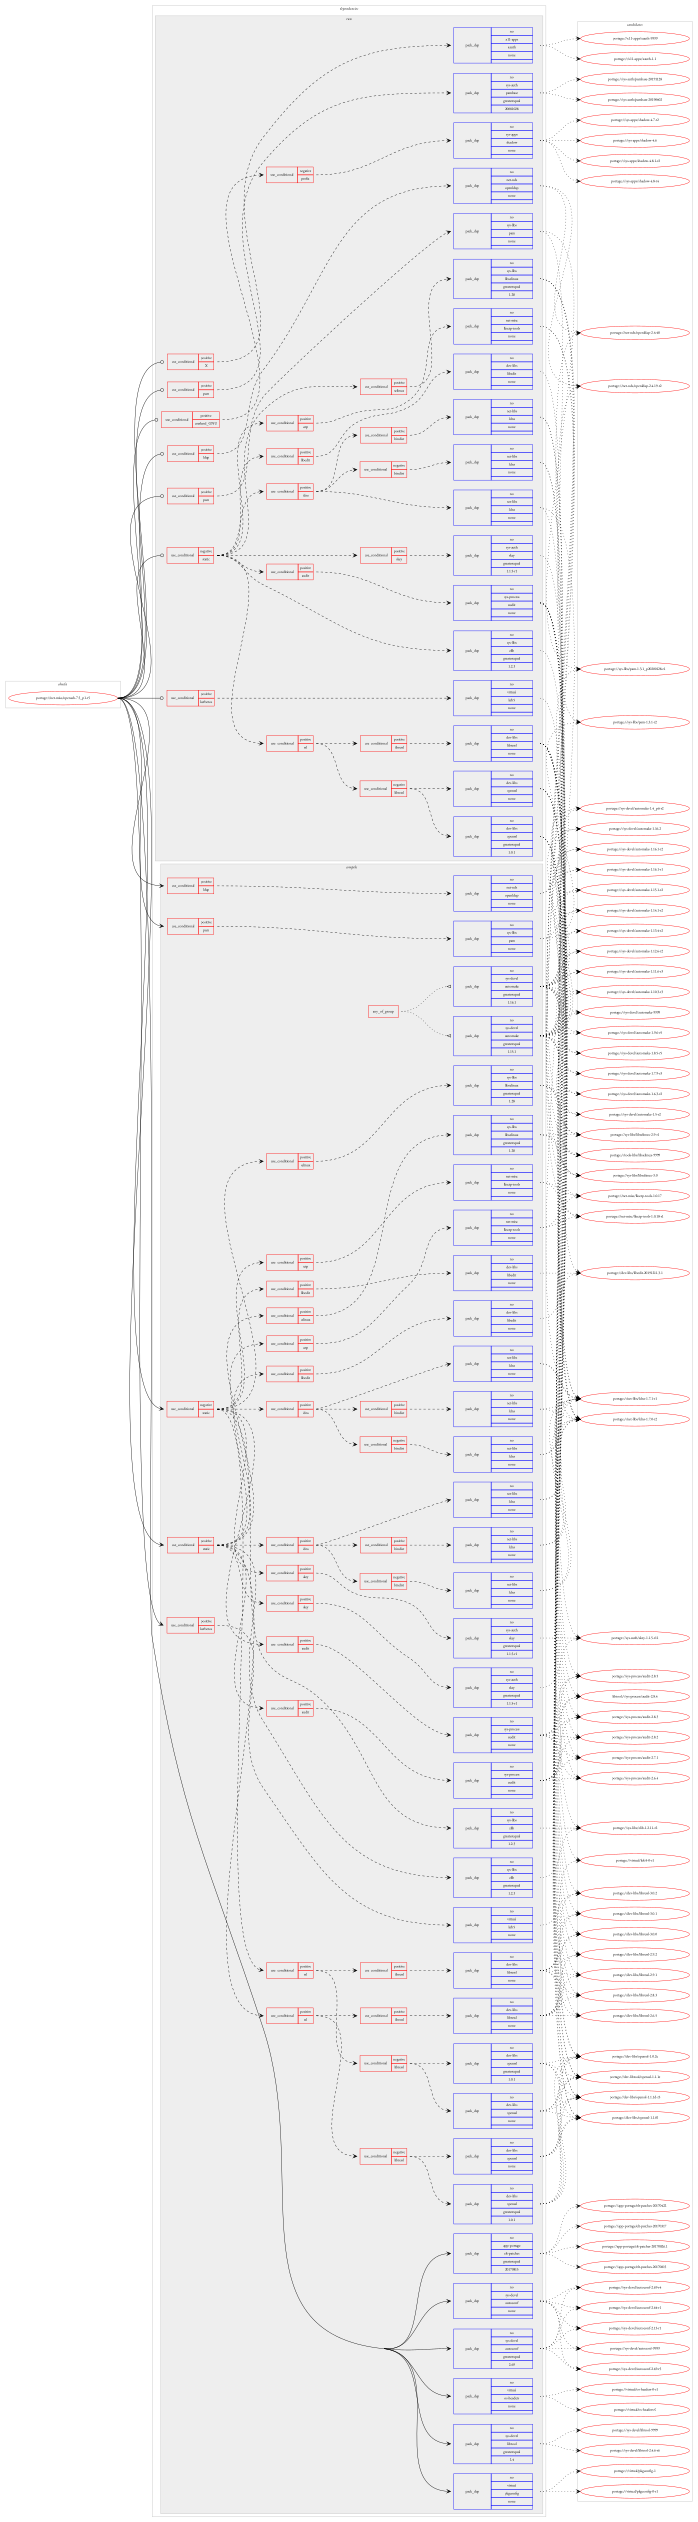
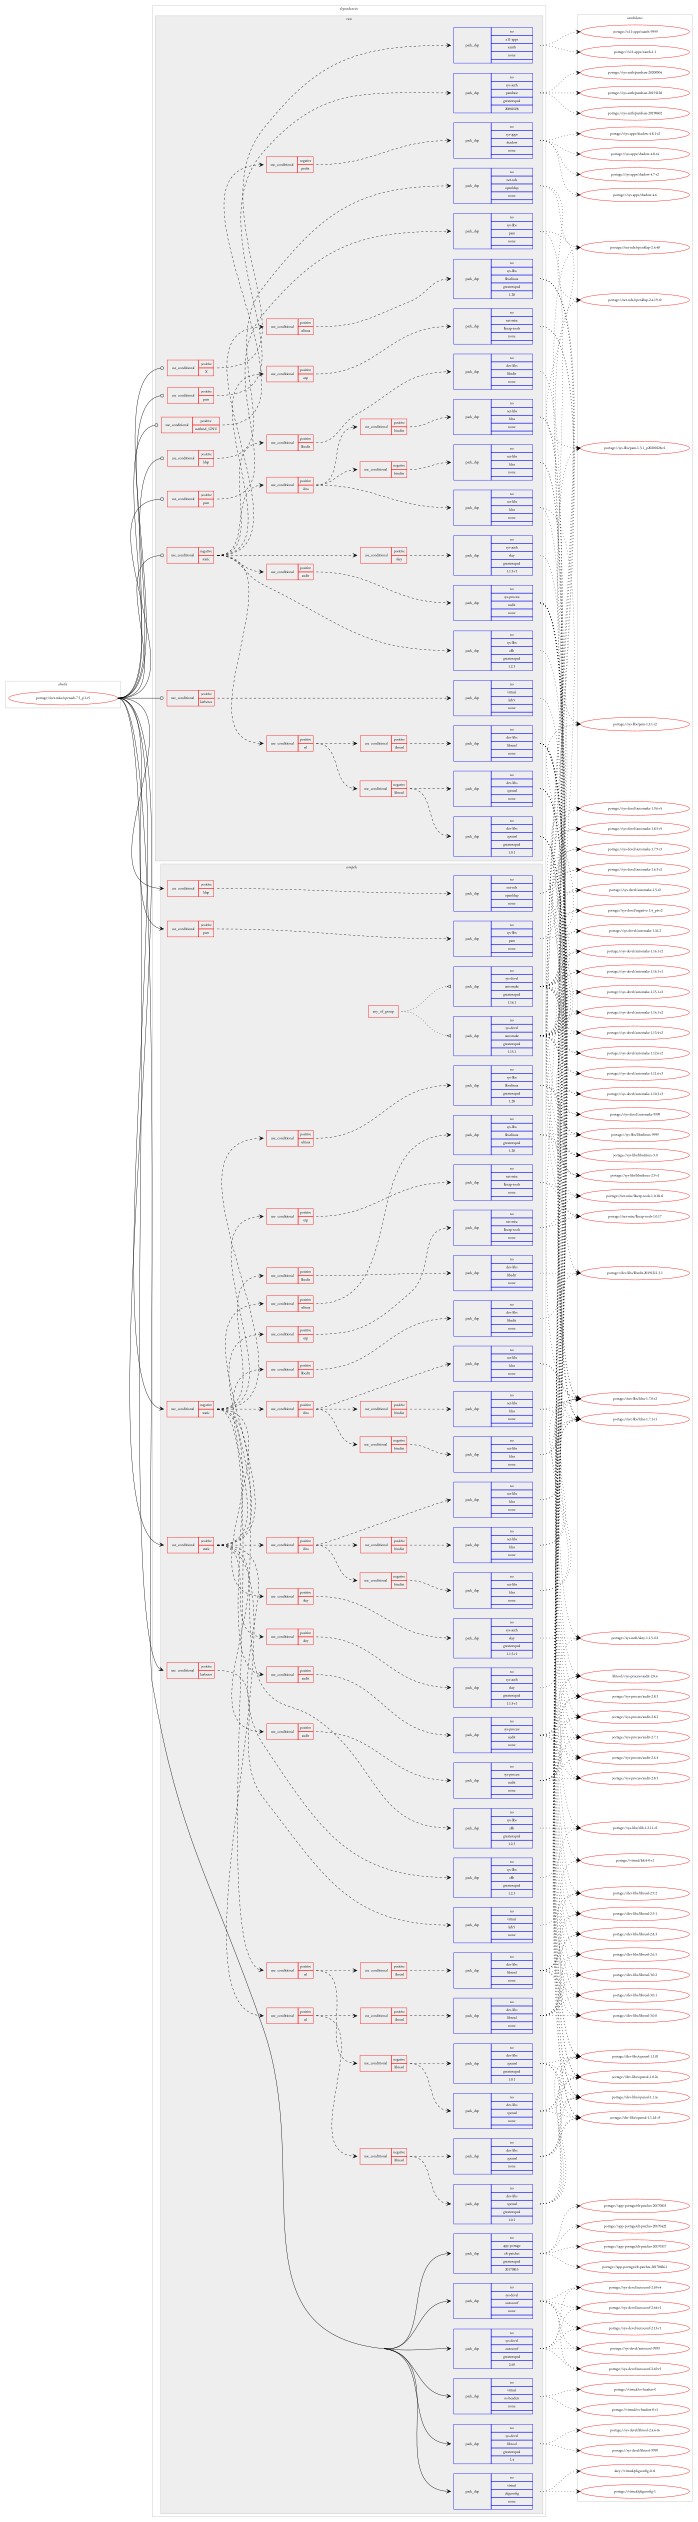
node "portage://sys-auth/pambase-20200304": added
node "portage://sys-devel/automake-1.4_p6-r2": label "portage://sys-devel/automake-1.4_p6-r2" -> "portage://sys-devel/negative-1.4_p6-r2"
node "portage://tools-libs/libselinux-9999": label "portage://tools-libs/libselinux-9999" -> "portage://sys-libs/libselinux-9999"
node "portage://dev-libtool/openssl-1.1.1e": label "portage://dev-libtool/openssl-1.1.1e" -> "portage://dev-libs/openssl-1.1.1e"
node "portage://virtual/pkgconfig-0-r1": label "portage://virtual/pkgconfig-0-r1" -> "skey://virtual/pkgconfig-0-r1"
